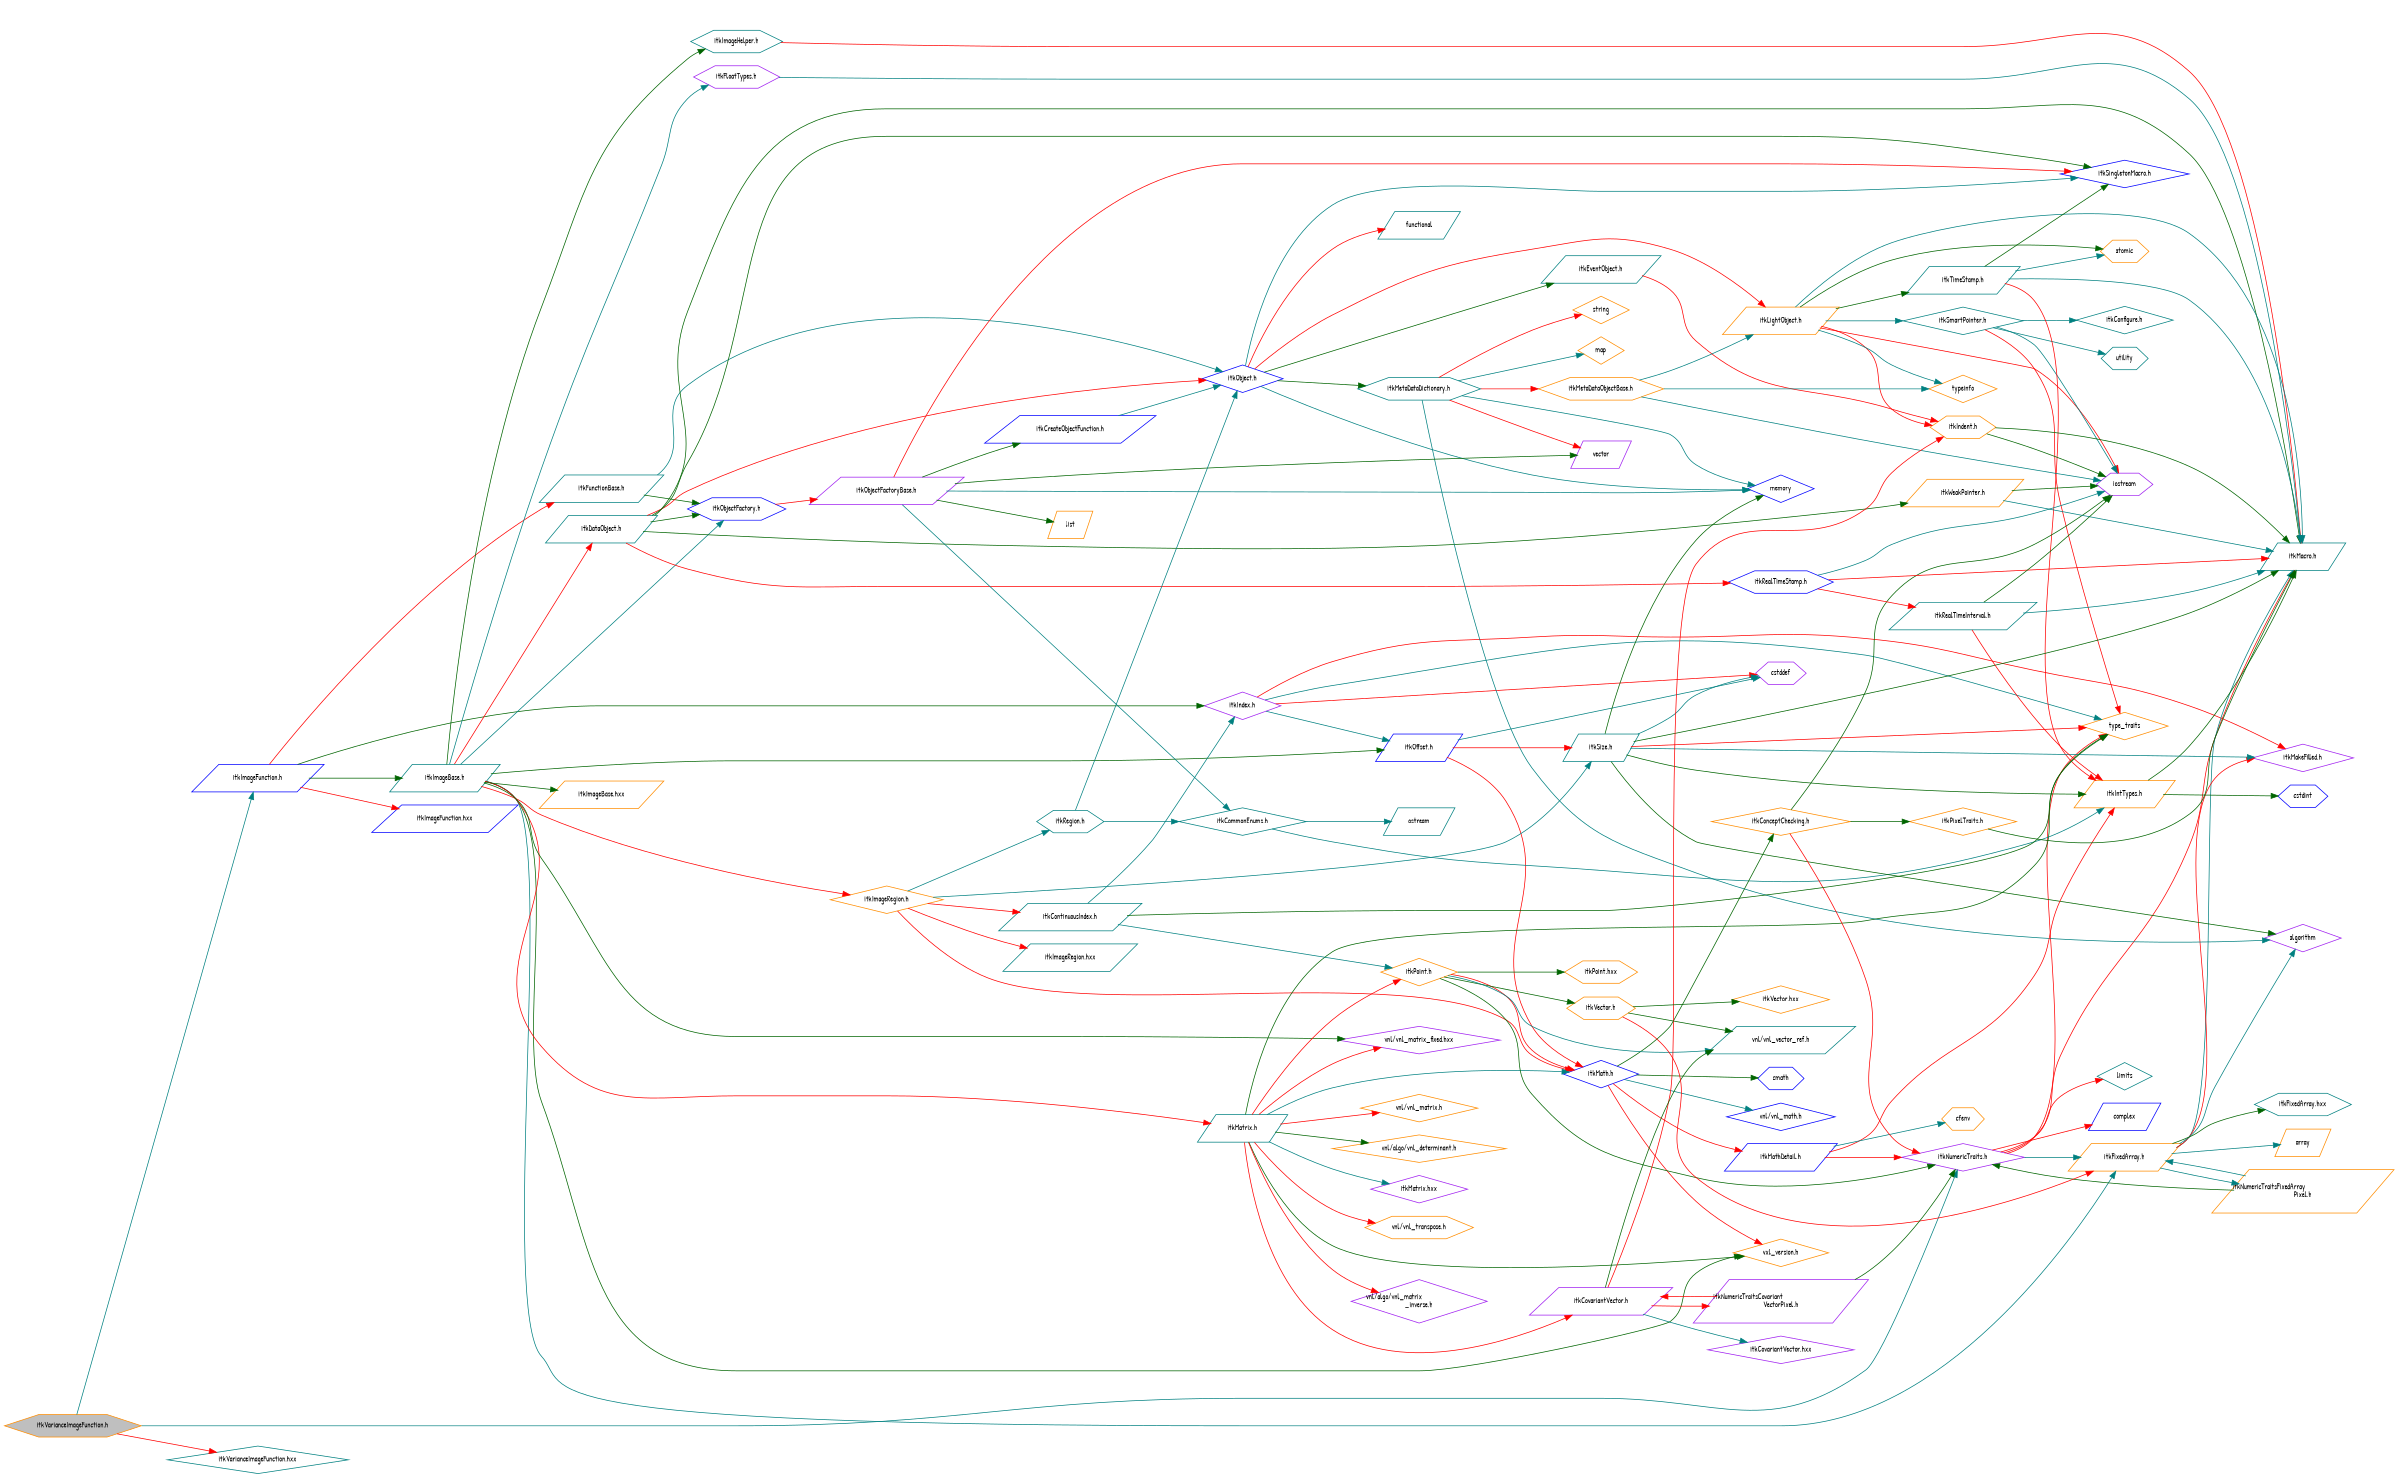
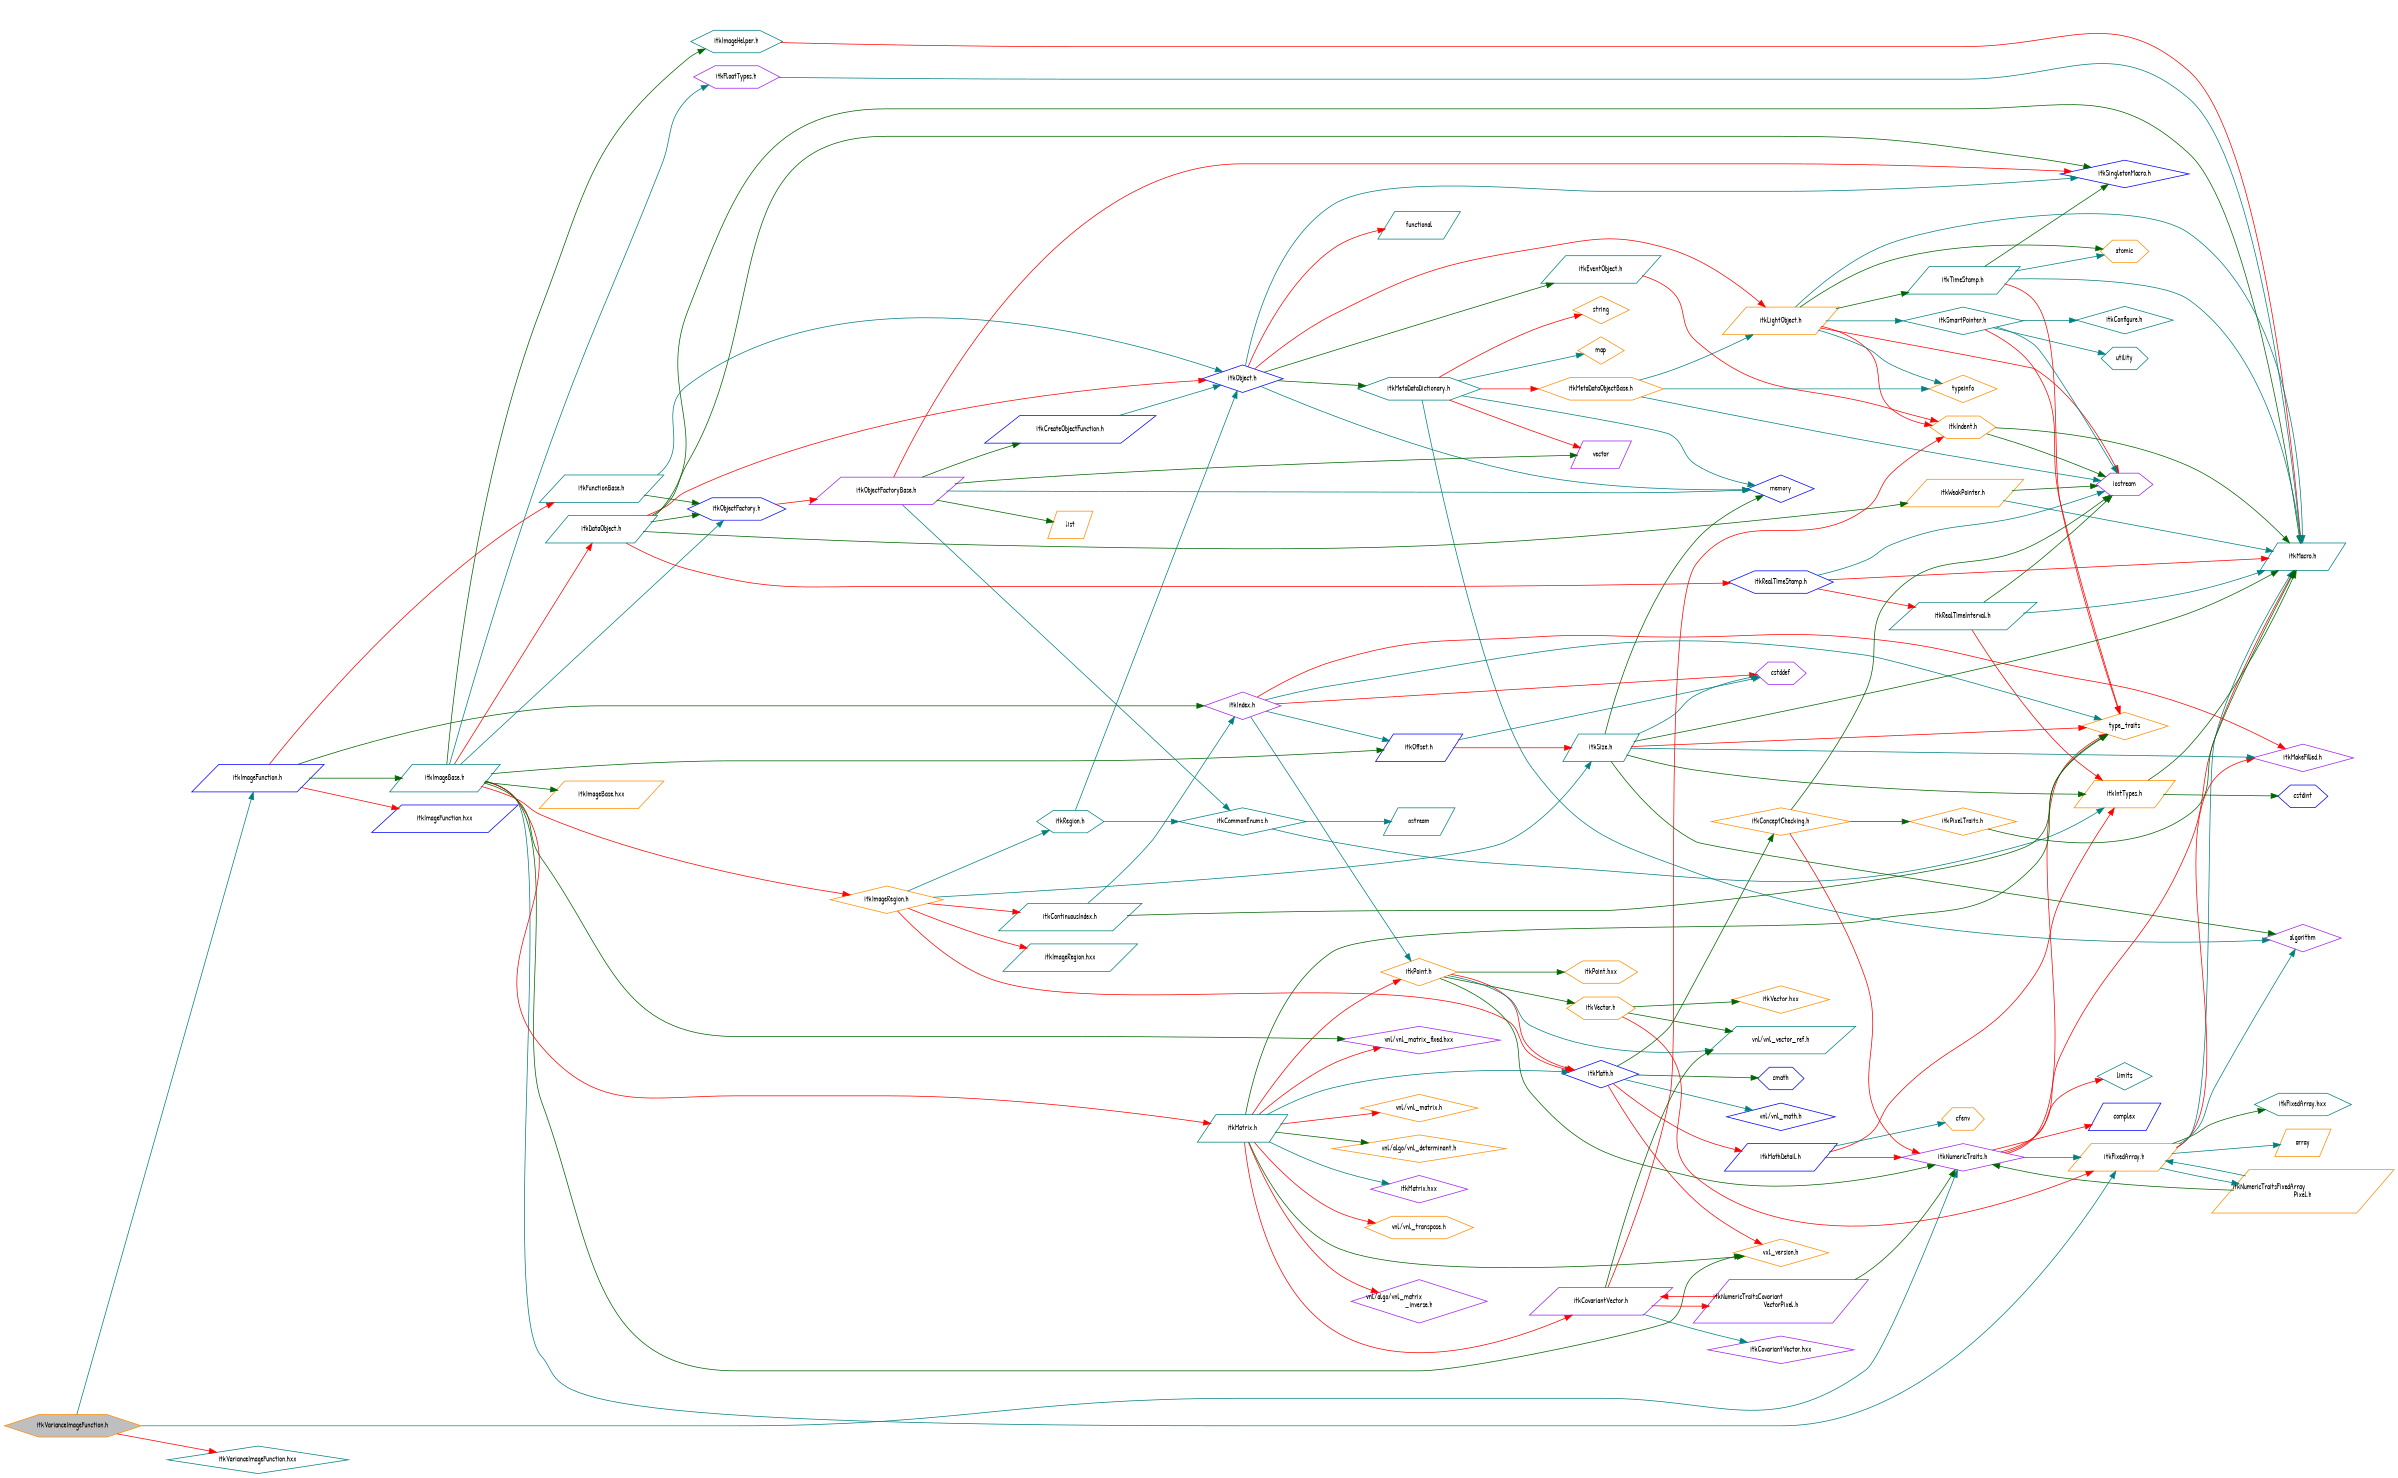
edge "itkTimeStamp.h" -> "itkIntTypes.h": now "itkTimeStamp.h" -> "type_traits"
edge "itkOffset.h" -> "itkMath.h": removed
edge "itkContinuousIndex.h" -> "itkPoint.h": now "itkIndex.h" -> "itkPoint.h"
